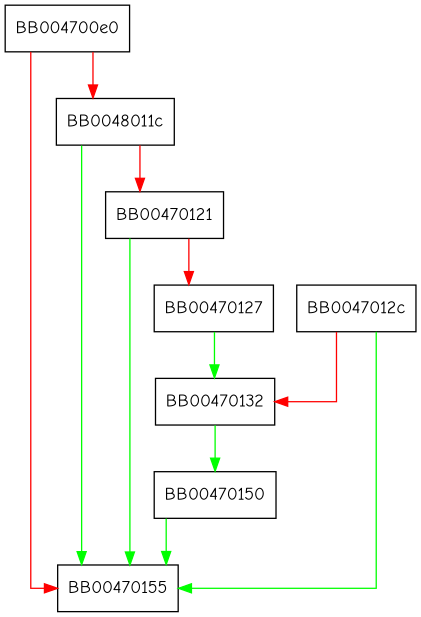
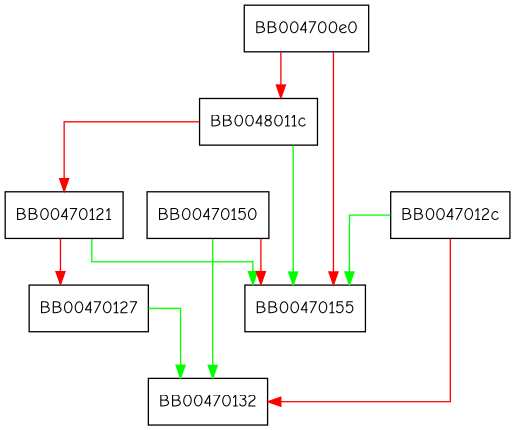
edge "BB00470132" -> "BB00470150": reversed
edge "BB00470150" -> "BB00470155": color green -> red
